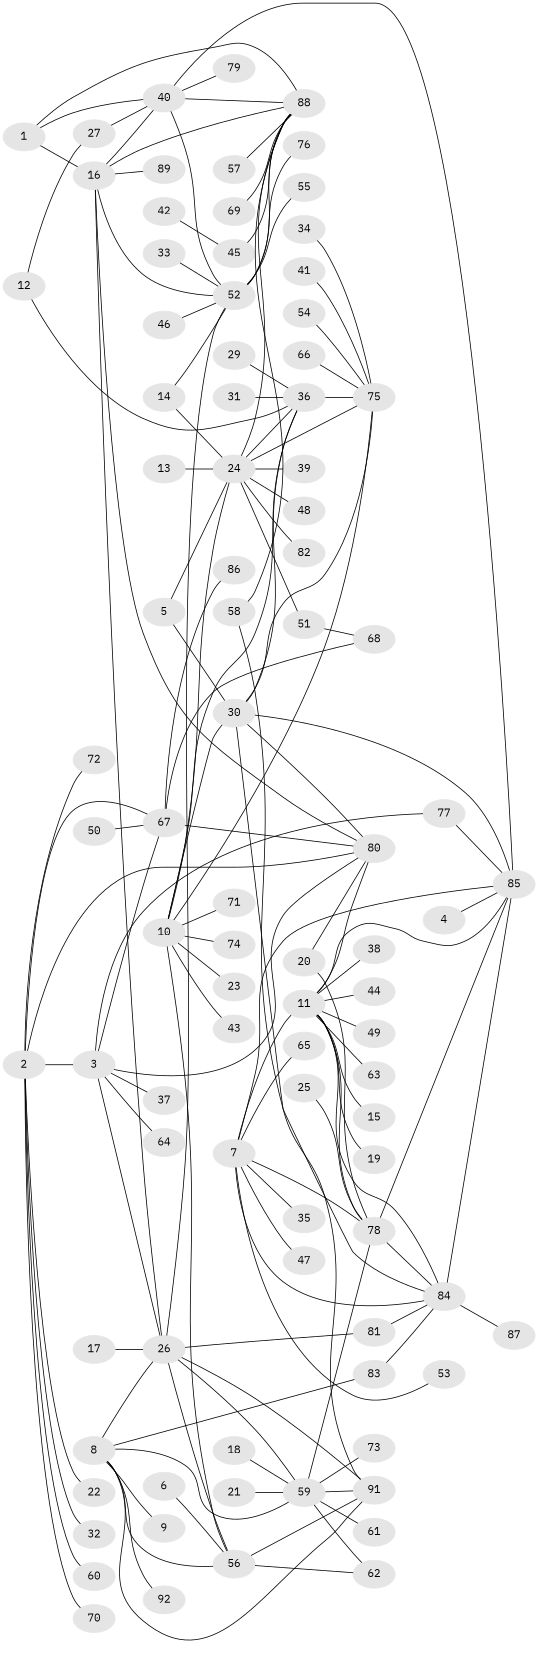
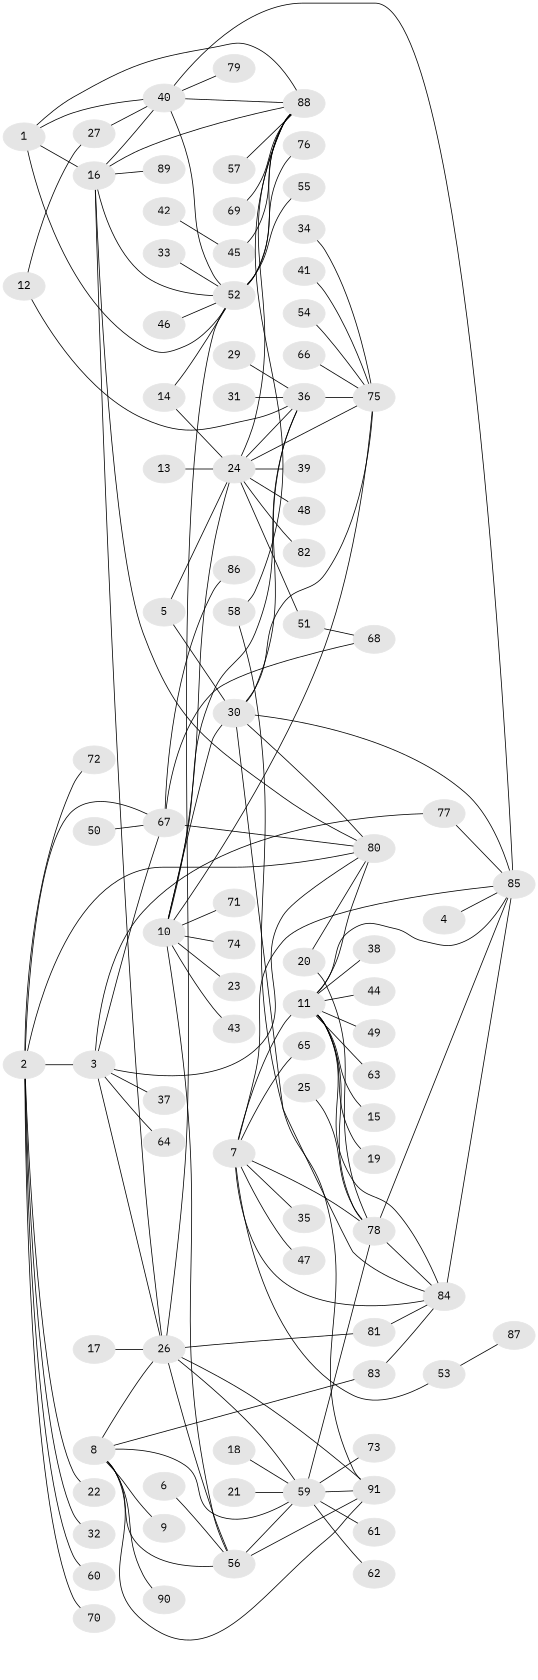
edge "1" -- "52": added
edge "84" -- "87": now "53" -- "87"
edge "56" -- "62": now "56" -- "59"
node "92": label "92" -> "90"
